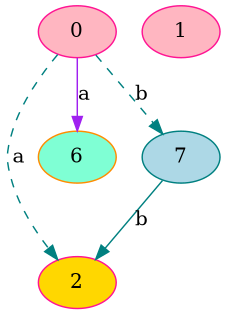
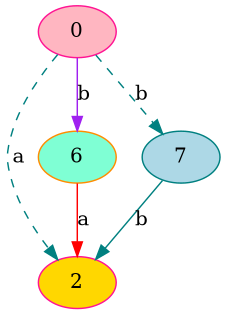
node "1": removed
edge "0" -> "6": label "a" -> "b"
edge "6" -> "2": added, label "a"
